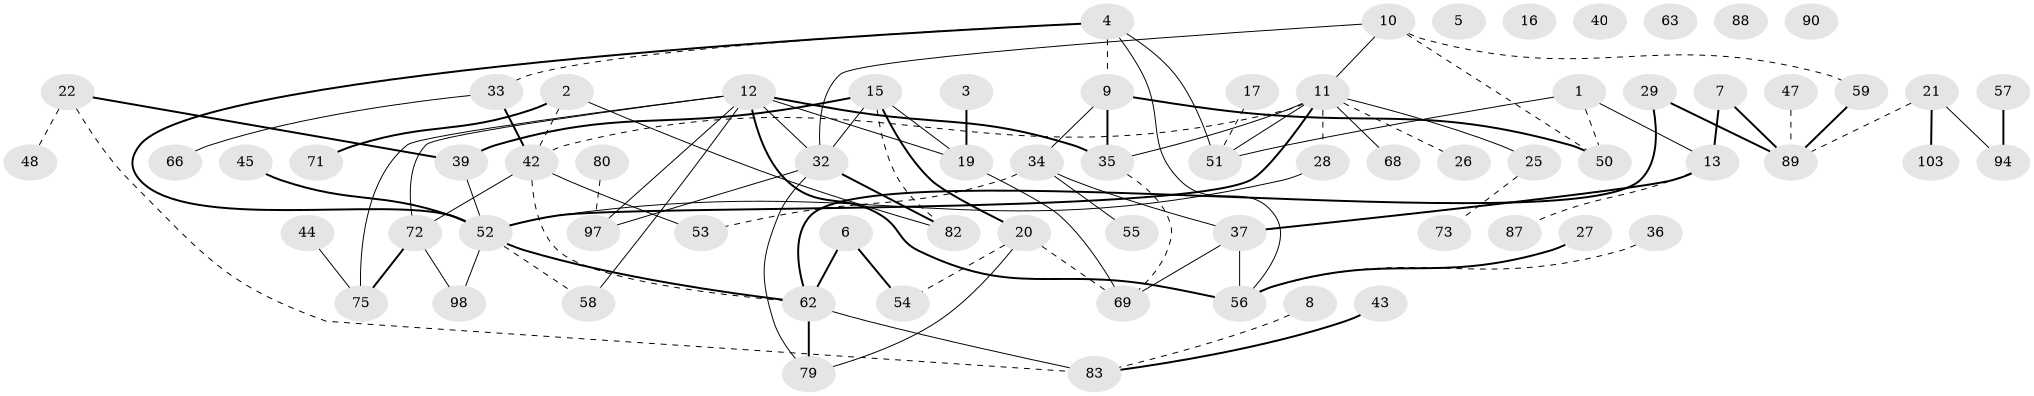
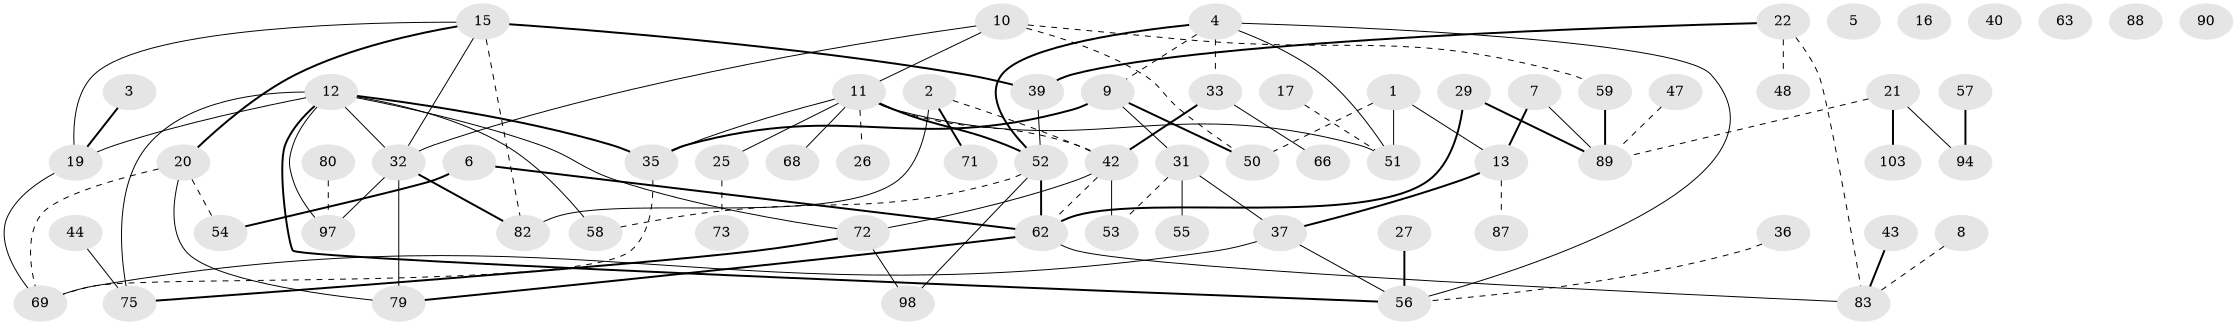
edge "7" -- "89": style bold -> solid
node "45": removed
node "34": label "34" -> "31"
node "28": removed
